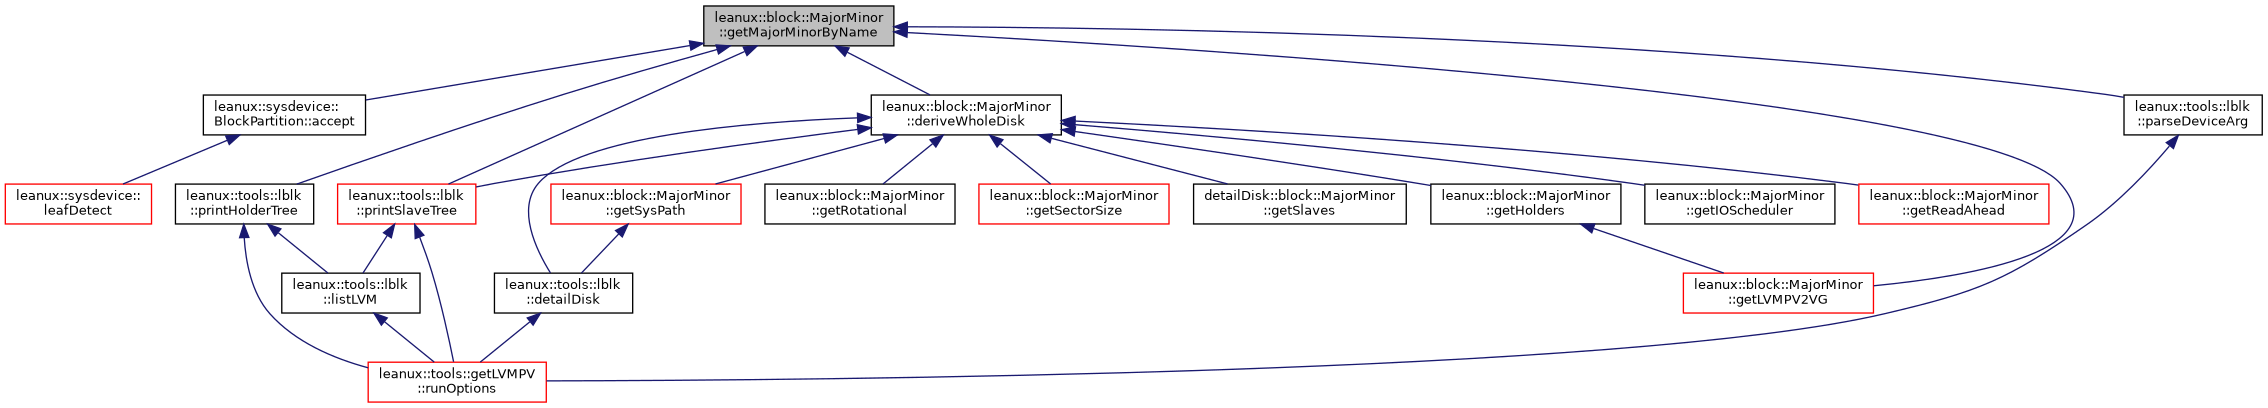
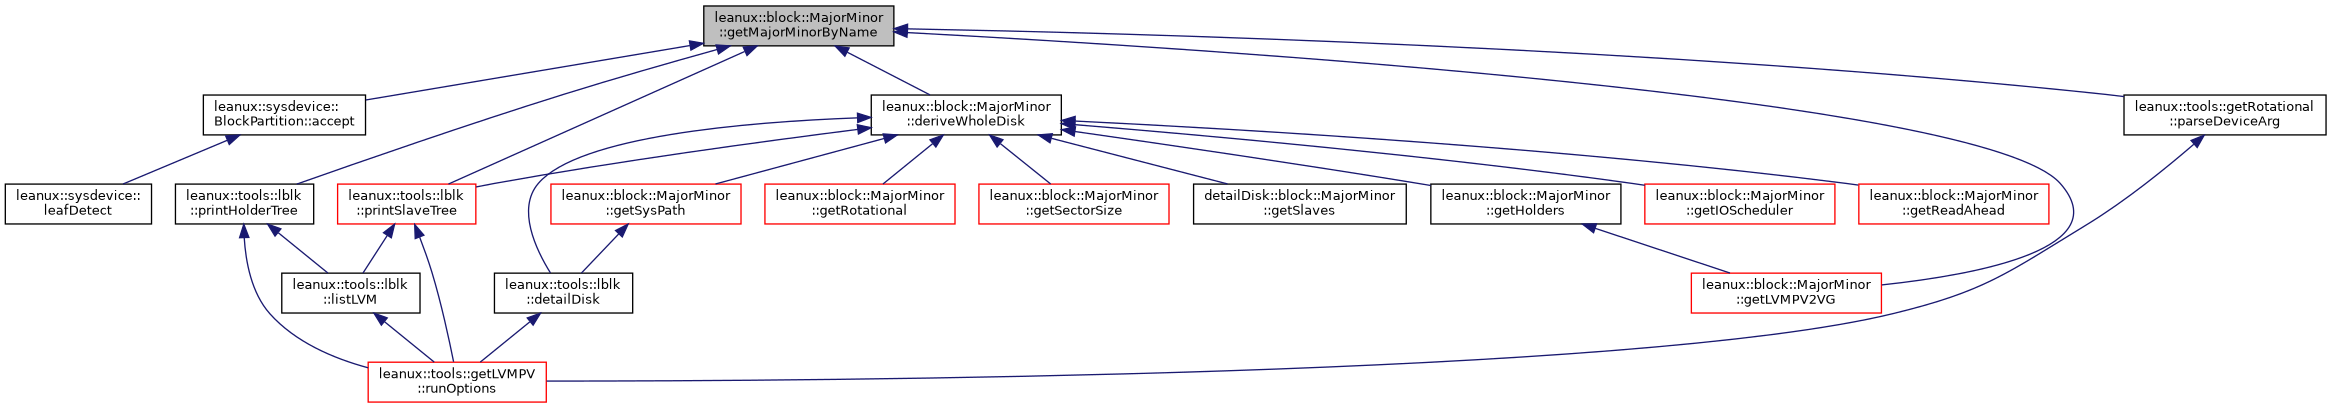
node "leanux::tools::lblk ::parseDeviceArg": label "leanux::tools::lblk ::parseDeviceArg" -> "leanux::tools::getRotational ::parseDeviceArg"
node "leanux::sysdevice:: leafDetect": color red -> black
node "leanux::block::MajorMinor ::getRotational": color black -> red
node "leanux::block::MajorMinor ::getIOScheduler": color black -> red
